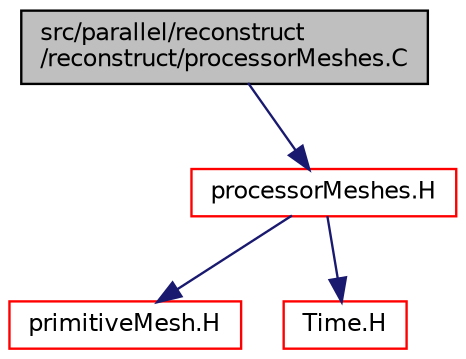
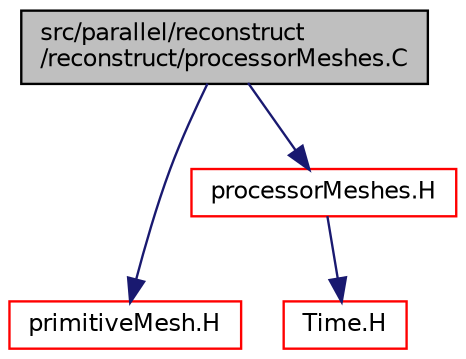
edge "processorMeshes.H" -> "primitiveMesh.H": now "src/parallel/reconstruct /reconstruct/processorMeshes.C" -> "primitiveMesh.H"
